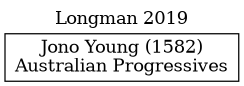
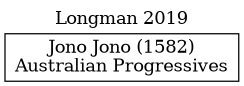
node "Jono Young (1582) Australian Progressives": label "Jono Young (1582) Australian Progressives" -> "Jono Jono (1582) Australian Progressives"
